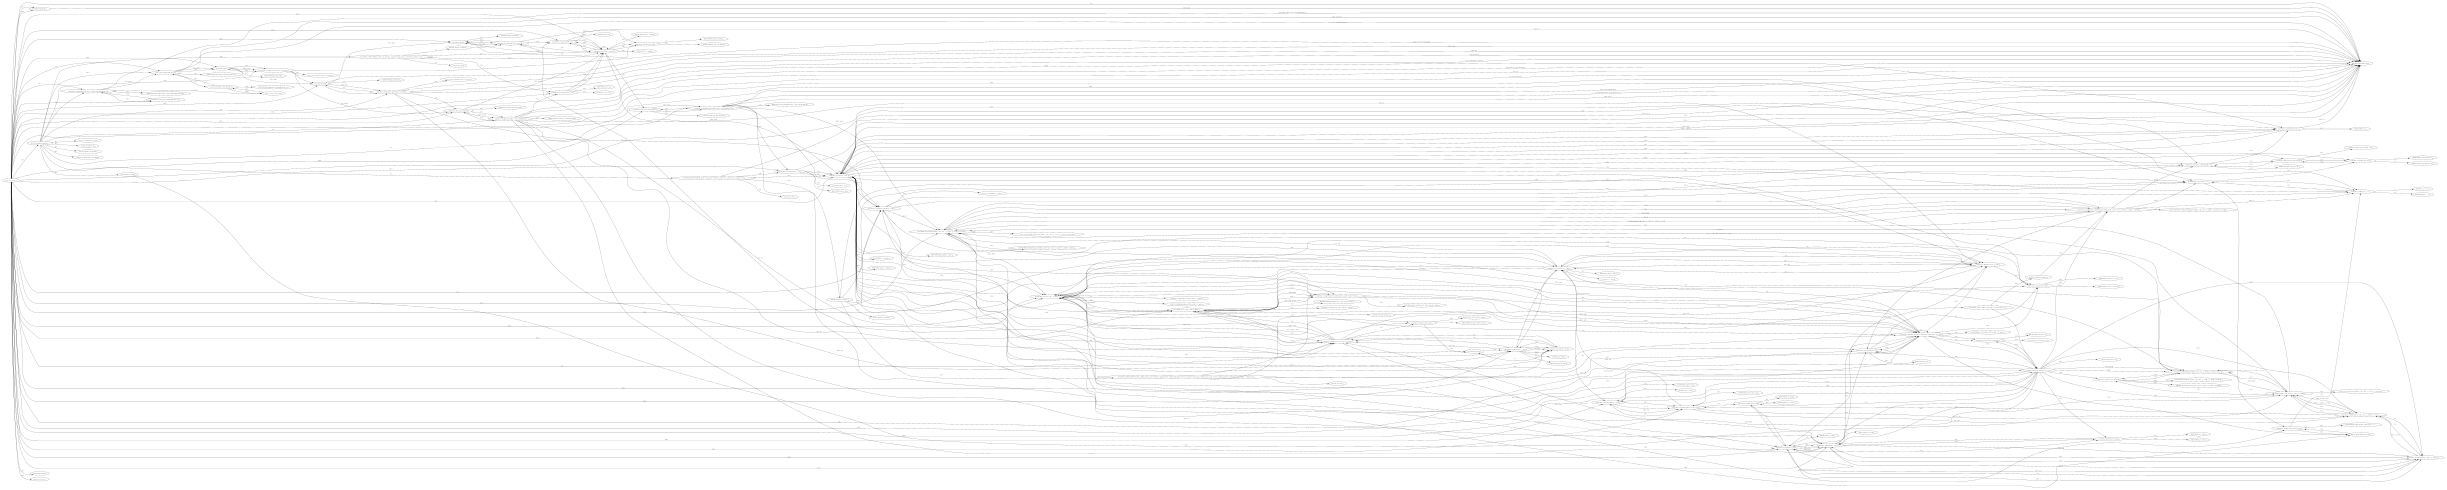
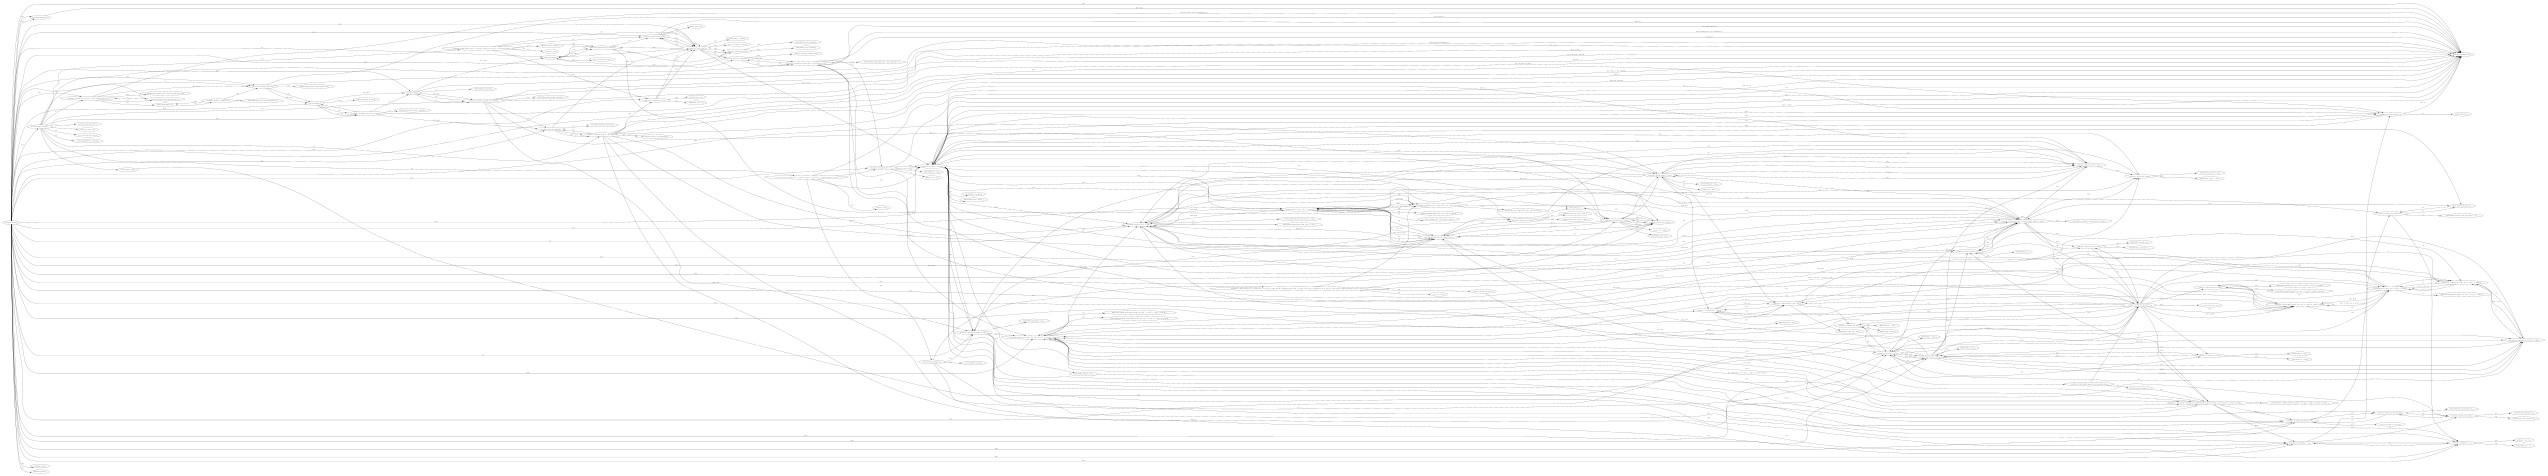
edge "(<init>,new Scanner(System.in))" -> "(<operator>.fieldAccess,System.in)": removed, label "AST:"
node "(LITERAL,4,4 * rad)": removed
